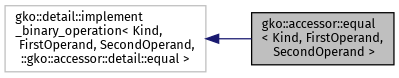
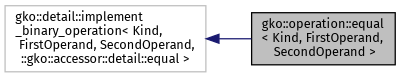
node "gko::accessor::equal < Kind, FirstOperand, SecondOperand >": label "gko::accessor::equal < Kind, FirstOperand, SecondOperand >" -> "gko::operation::equal < Kind, FirstOperand, SecondOperand >"
